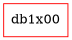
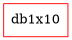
node "db1x00": label "db1x00" -> "db1x10"
